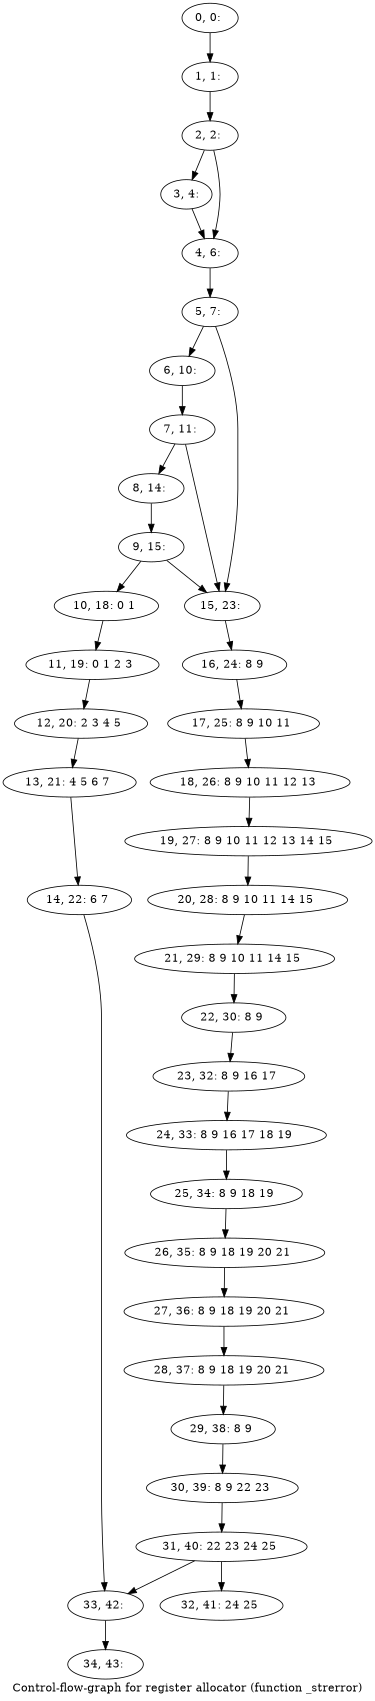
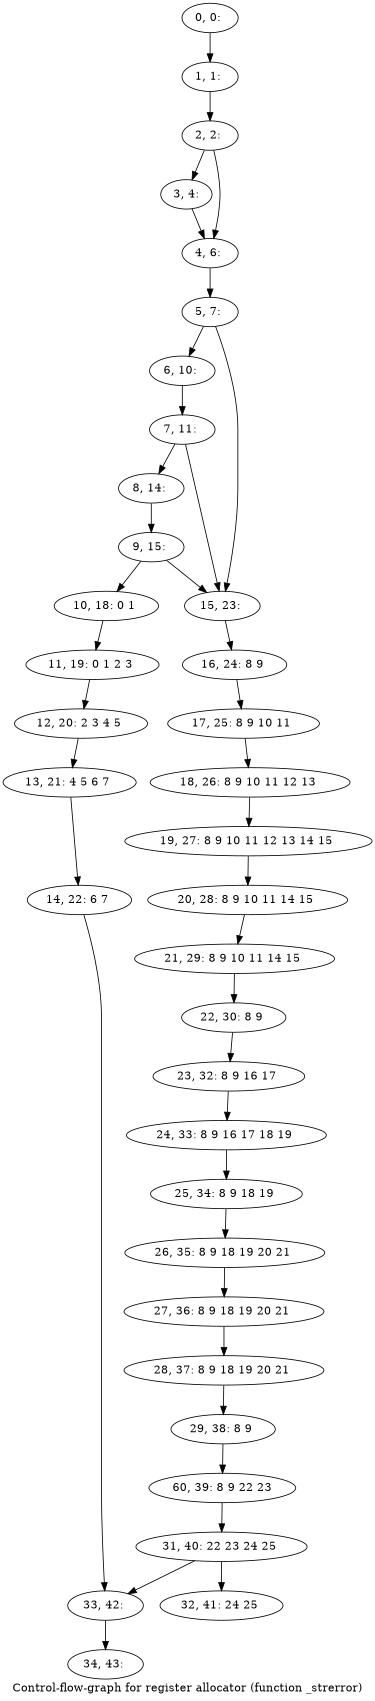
node "30, 39: 8 9 22 23": label "30, 39: 8 9 22 23" -> "60, 39: 8 9 22 23"
